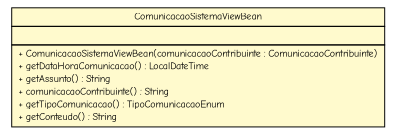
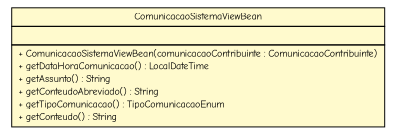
node "ComunicacaoSistemaViewBean": text "+ comunicacaoContribuinte() : String" -> "+ getConteudoAbreviado() : String"
